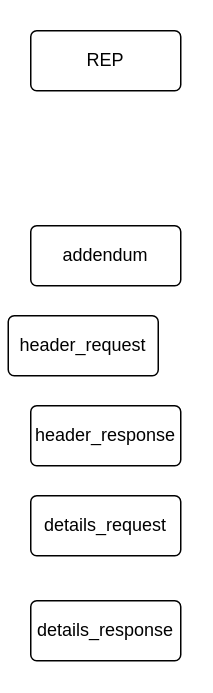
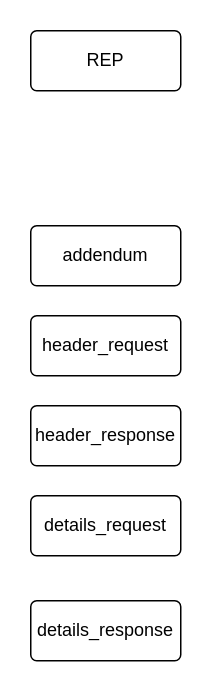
node "header_request": moved (83, 346) -> (106, 346)
